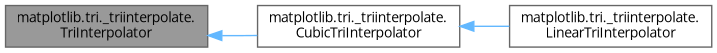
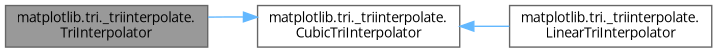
edge "matplotlib.tri._triinterpolate. CubicTriInterpolator" -> "matplotlib.tri._triinterpolate. TriInterpolator": reversed
